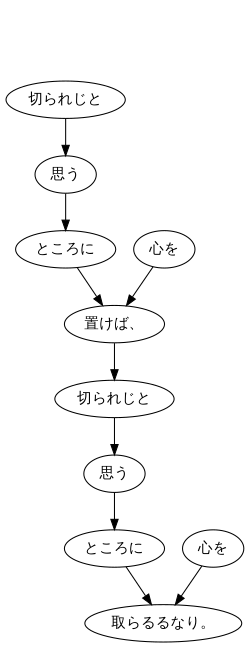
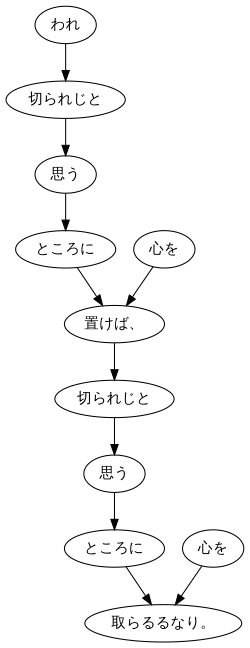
node "われ": added
